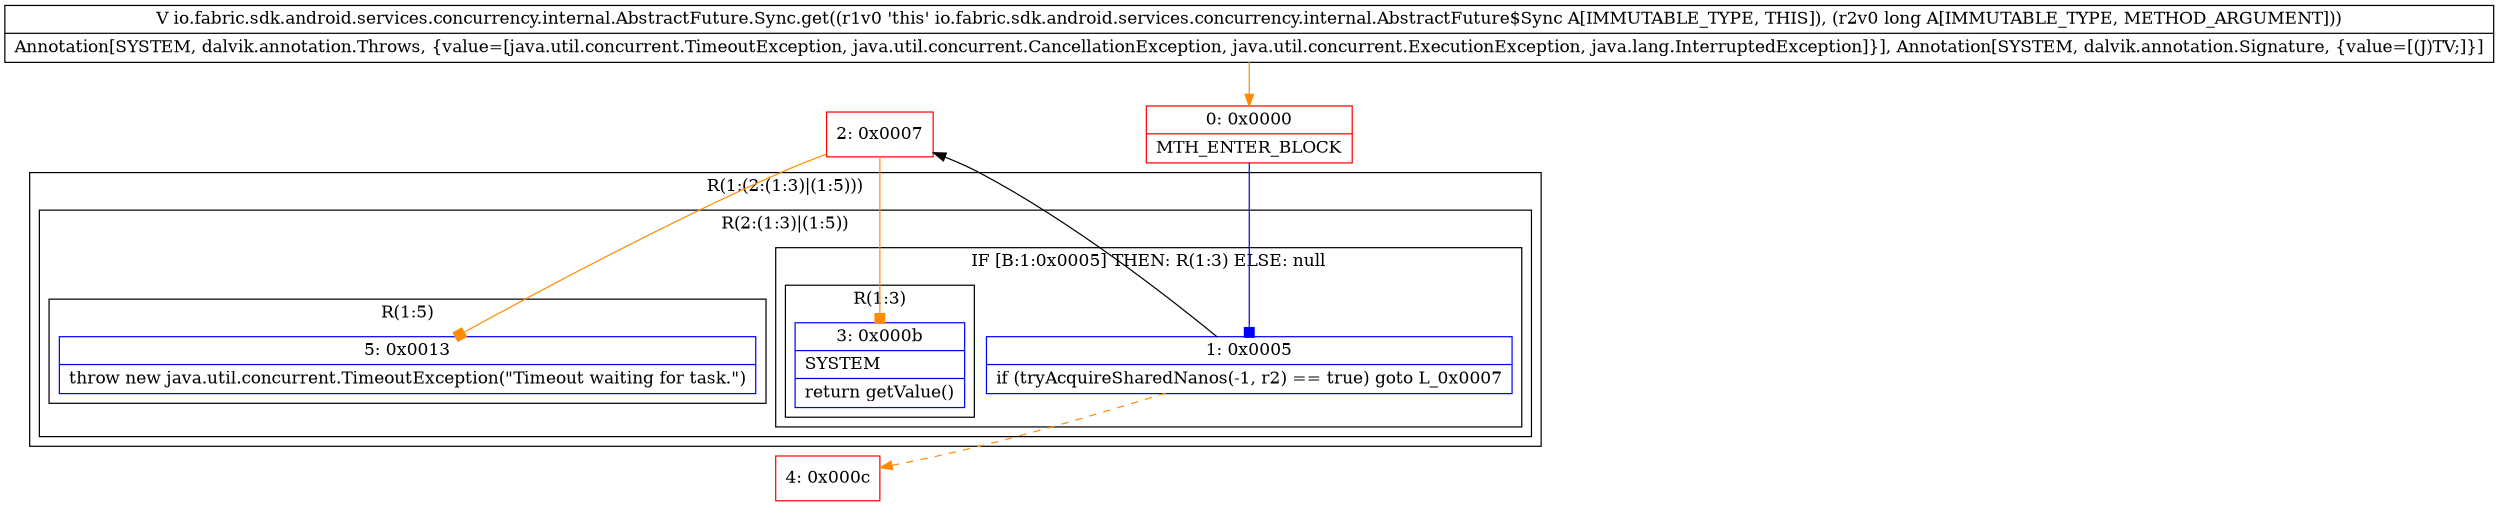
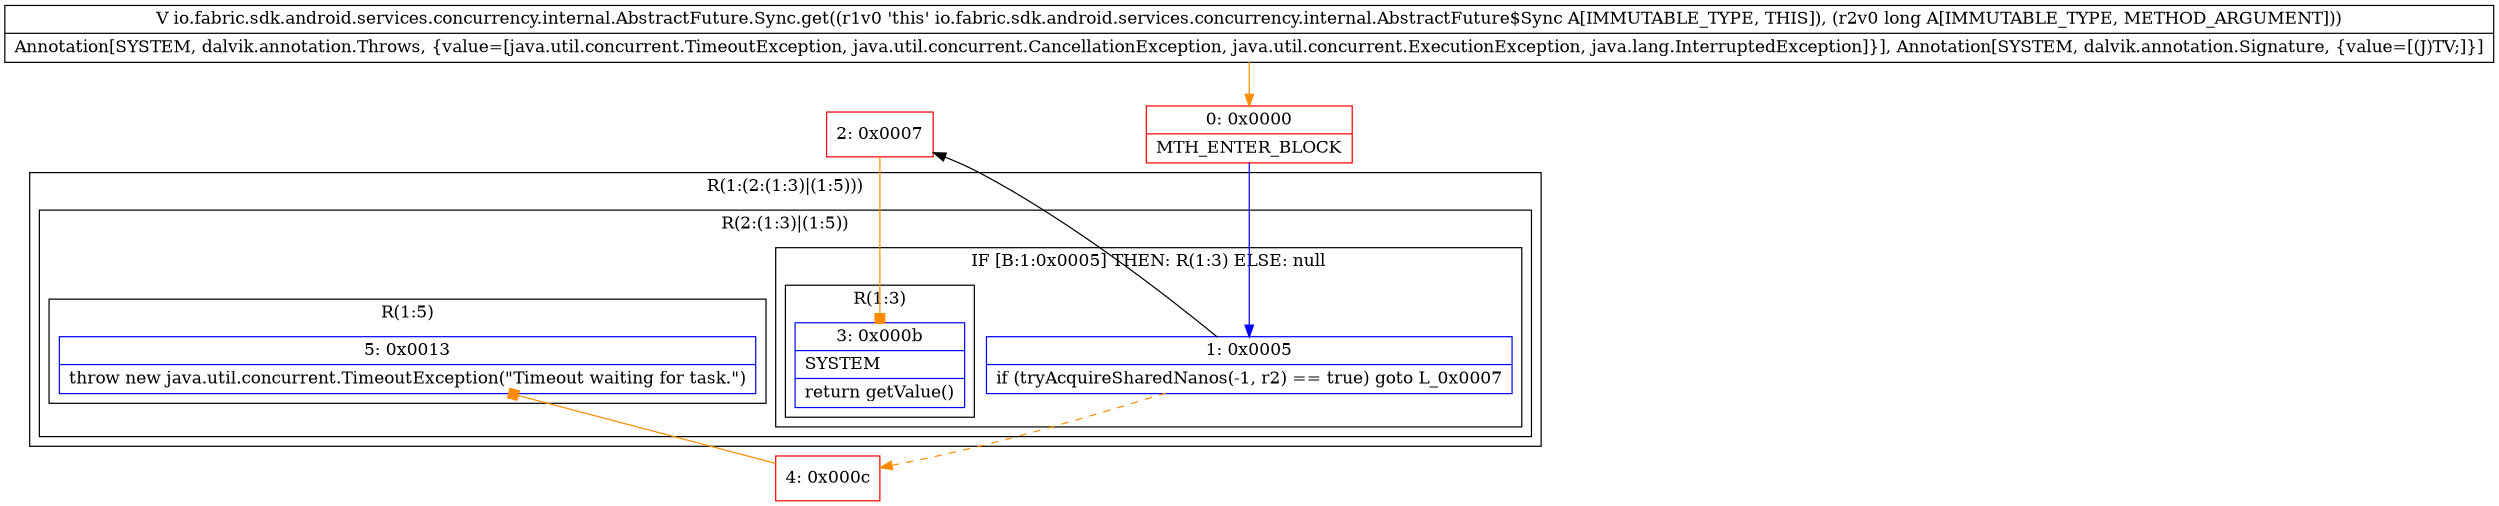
edge "2: 0x0007" -> "5: 0x0013": now "4: 0x000c" -> "5: 0x0013"
edge "0: 0x0000" -> "1: 0x0005": arrowhead box -> normal
